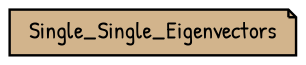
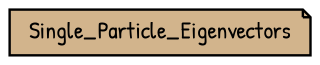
node "Single_Single_Eigenvectors": label "Single_Single_Eigenvectors" -> "Single_Particle_Eigenvectors"
